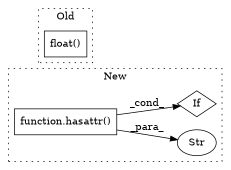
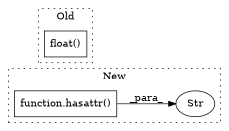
node "If": removed
